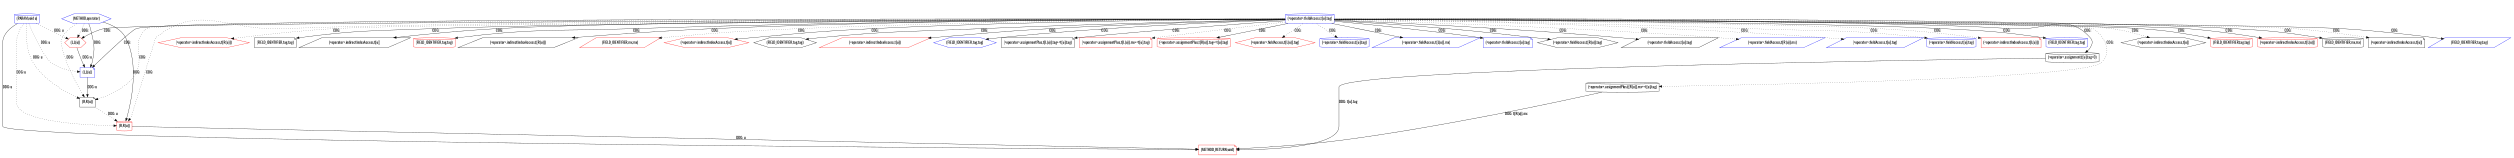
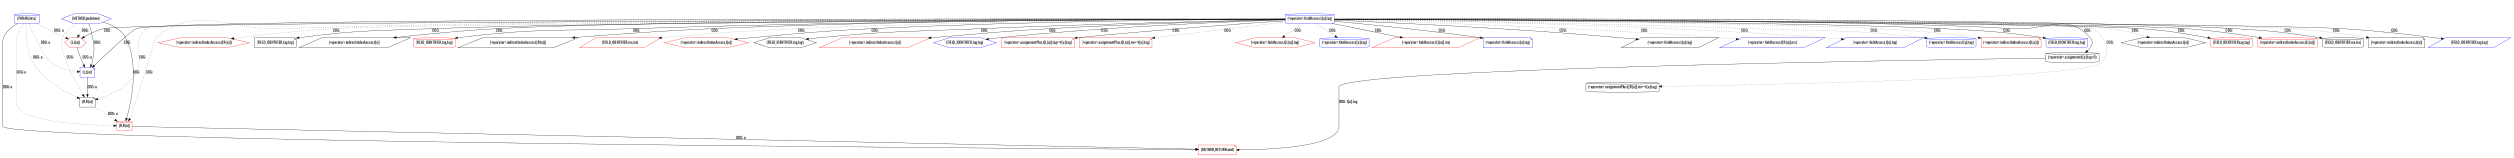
node "(PARAM,void u)": label "(PARAM,void u)" -> "(PARAM,int u)"
node "(METHOD,operator)": label "(METHOD,operator)" -> "(METHOD,pushdown)"
node "(<operator>.assignmentPlus,t[L(u)].tag+=t[u].tag)": color black -> red
node "(<operator>.assignmentPlus,t[R(u)].tag+=t[u].tag)": removed
node "(<operator>.fieldAccess,t[L(u)].mx)": color blue -> red
node "(<operator>.fieldAccess,t[R(u)].tag)": removed
edge "(<operator>.assignmentPlus,t[R(u)].mx+=t[u].tag)" -> "(METHOD_RETURN,void)": removed, label "DDG: t[R(u)].mx"
